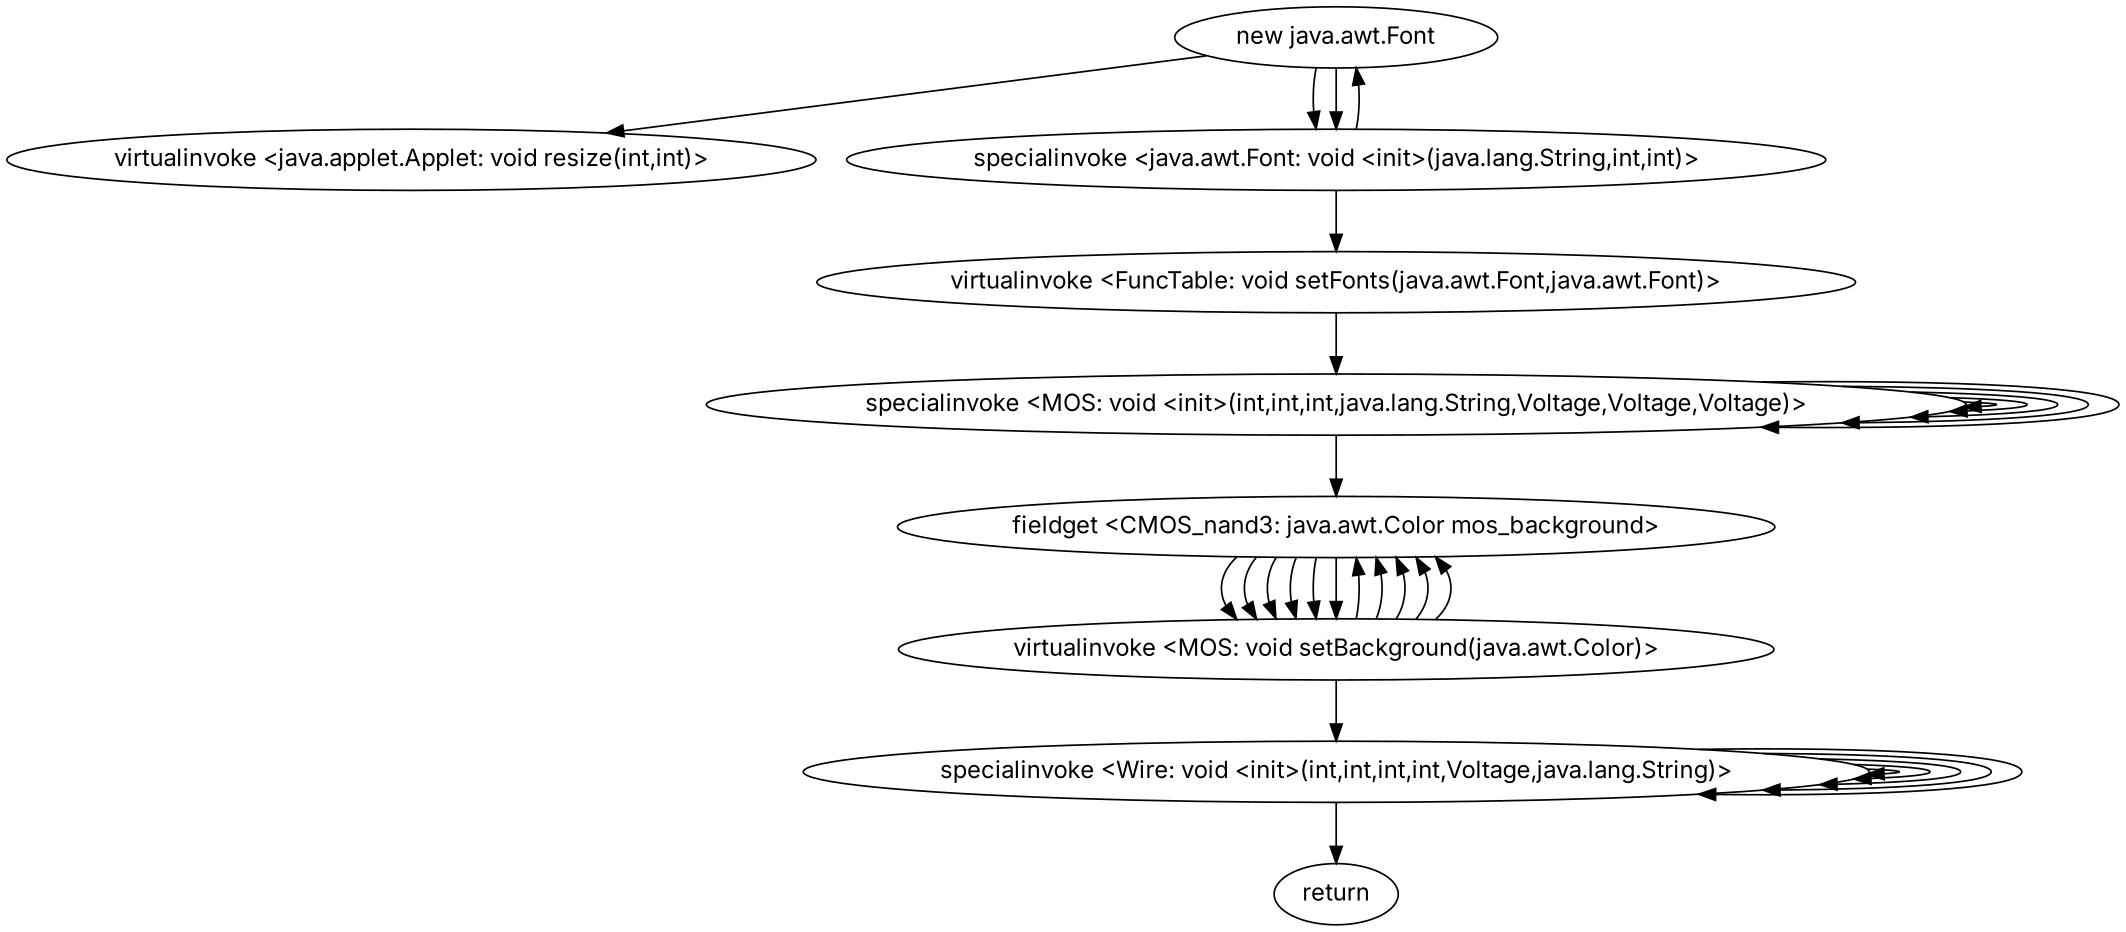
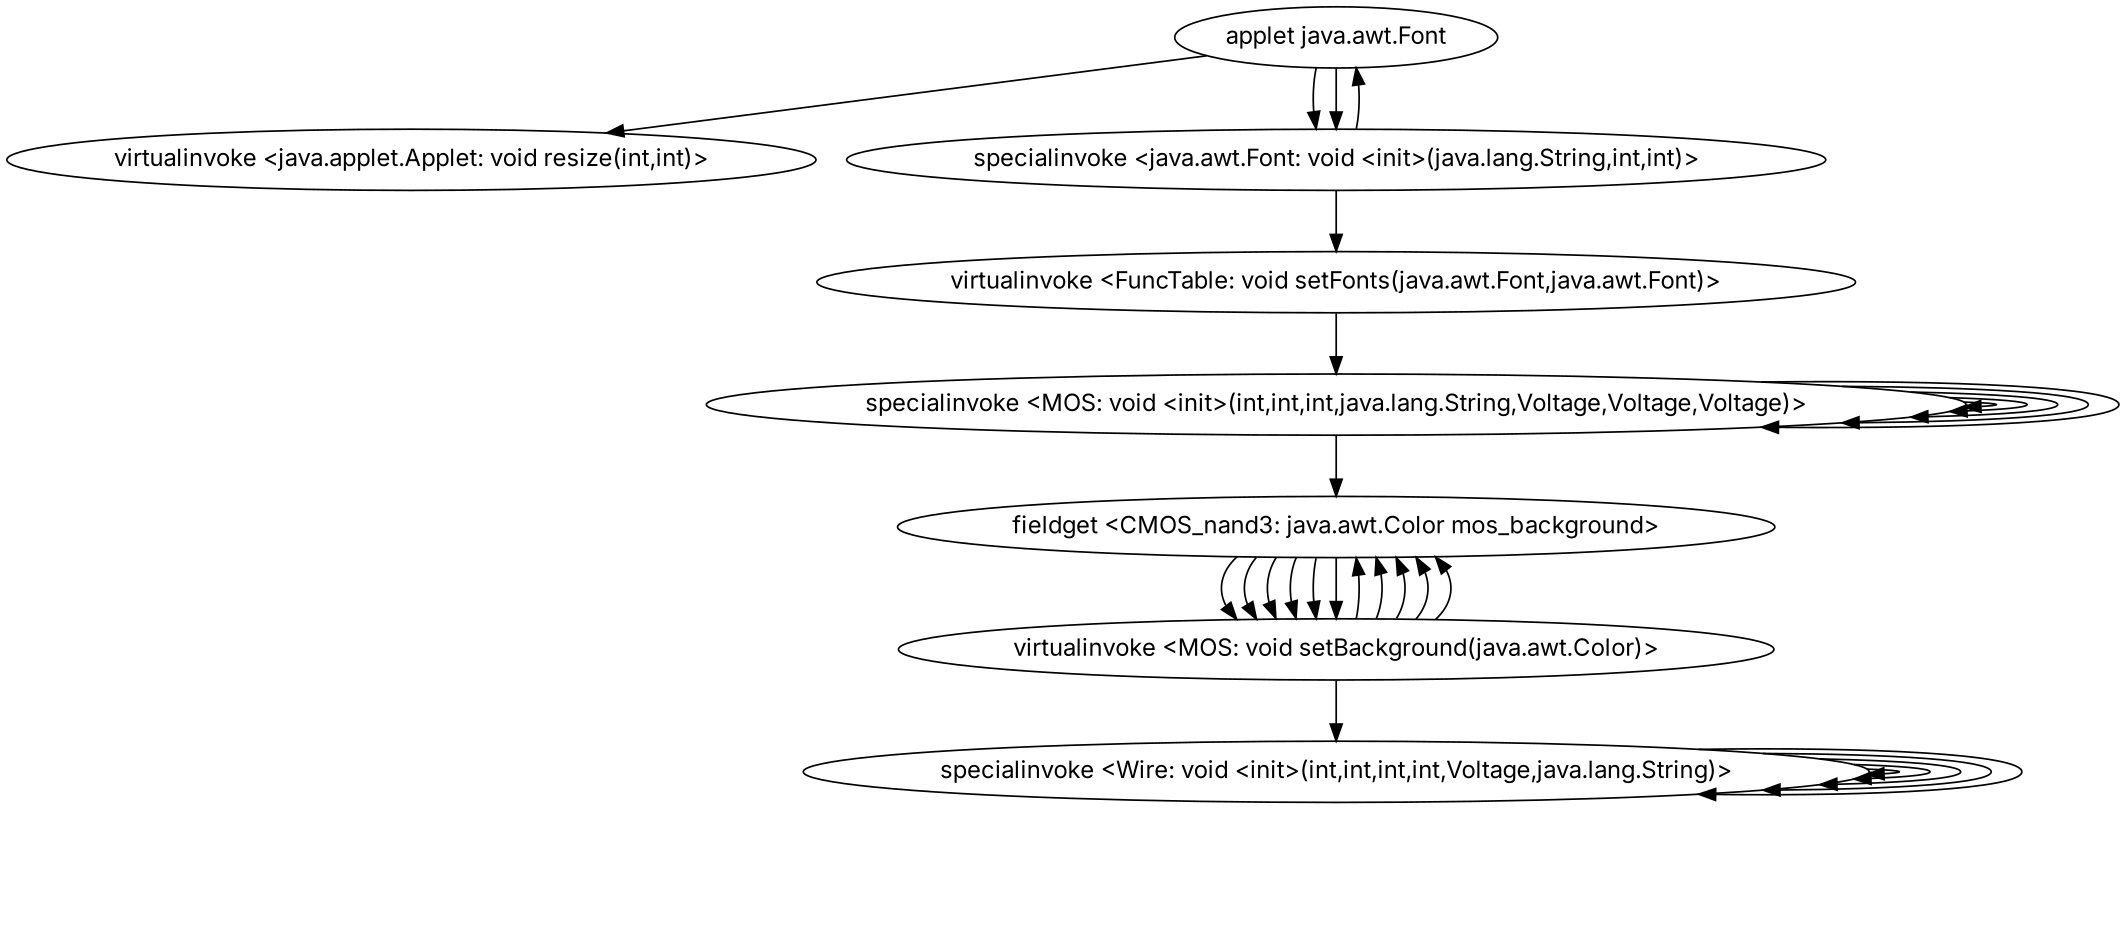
node "new java.awt.Font": label "new java.awt.Font" -> "applet java.awt.Font"
node "return": removed
